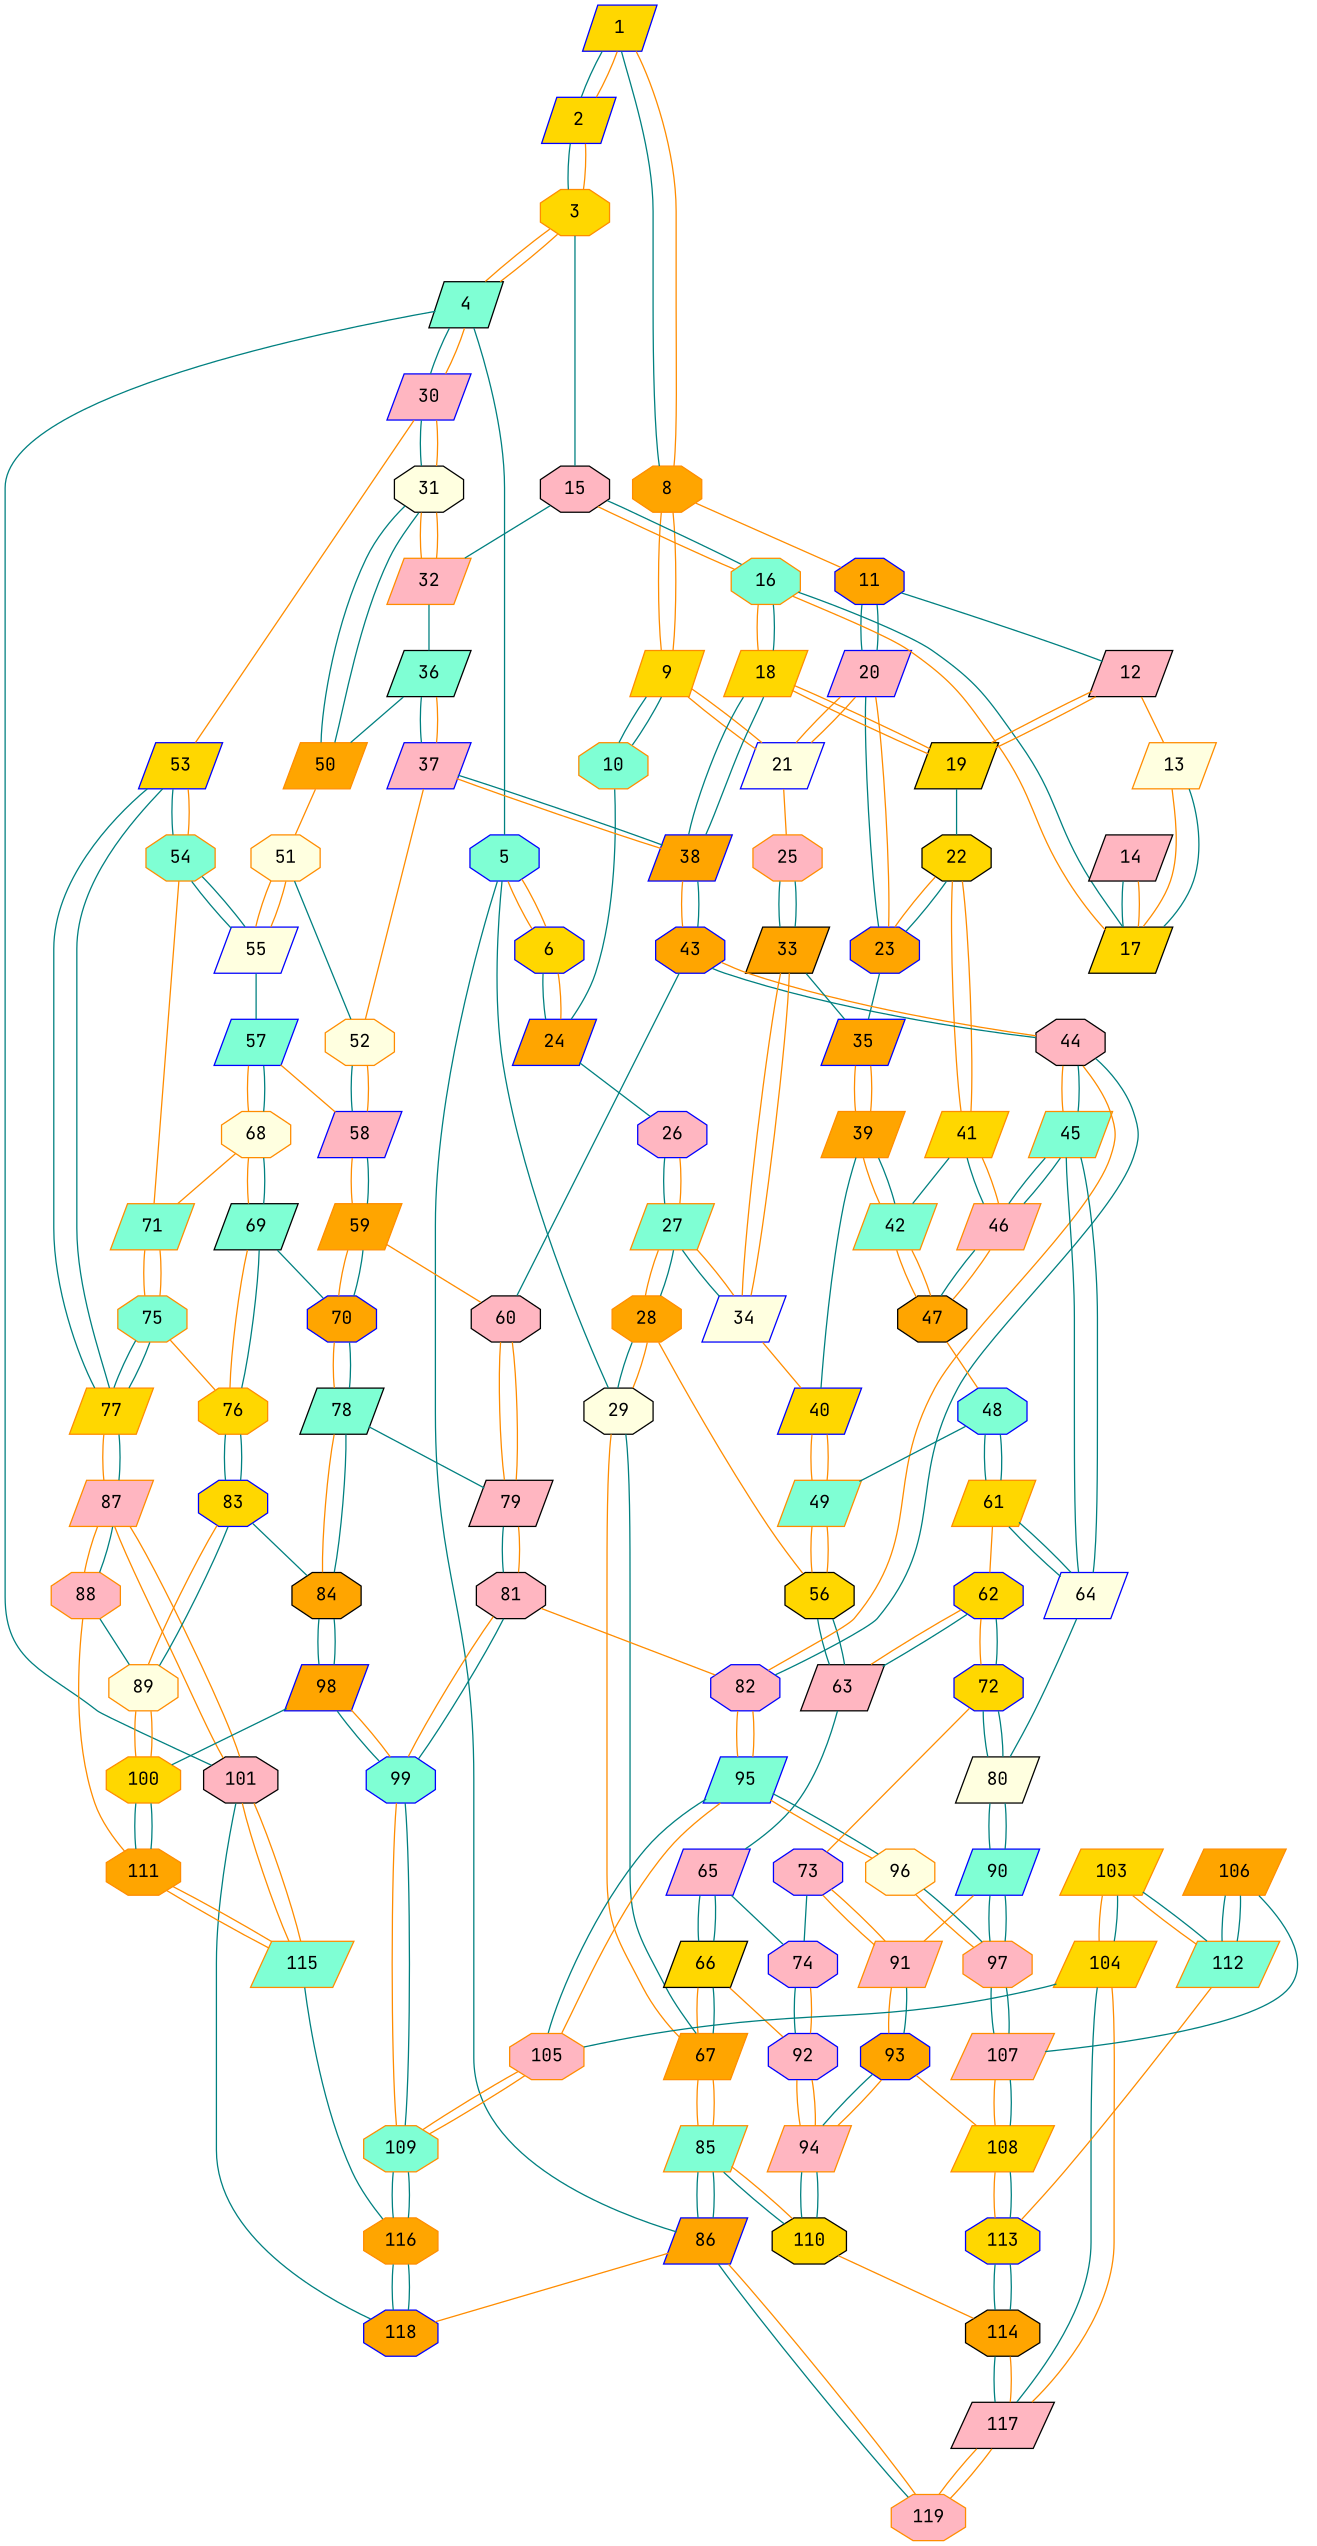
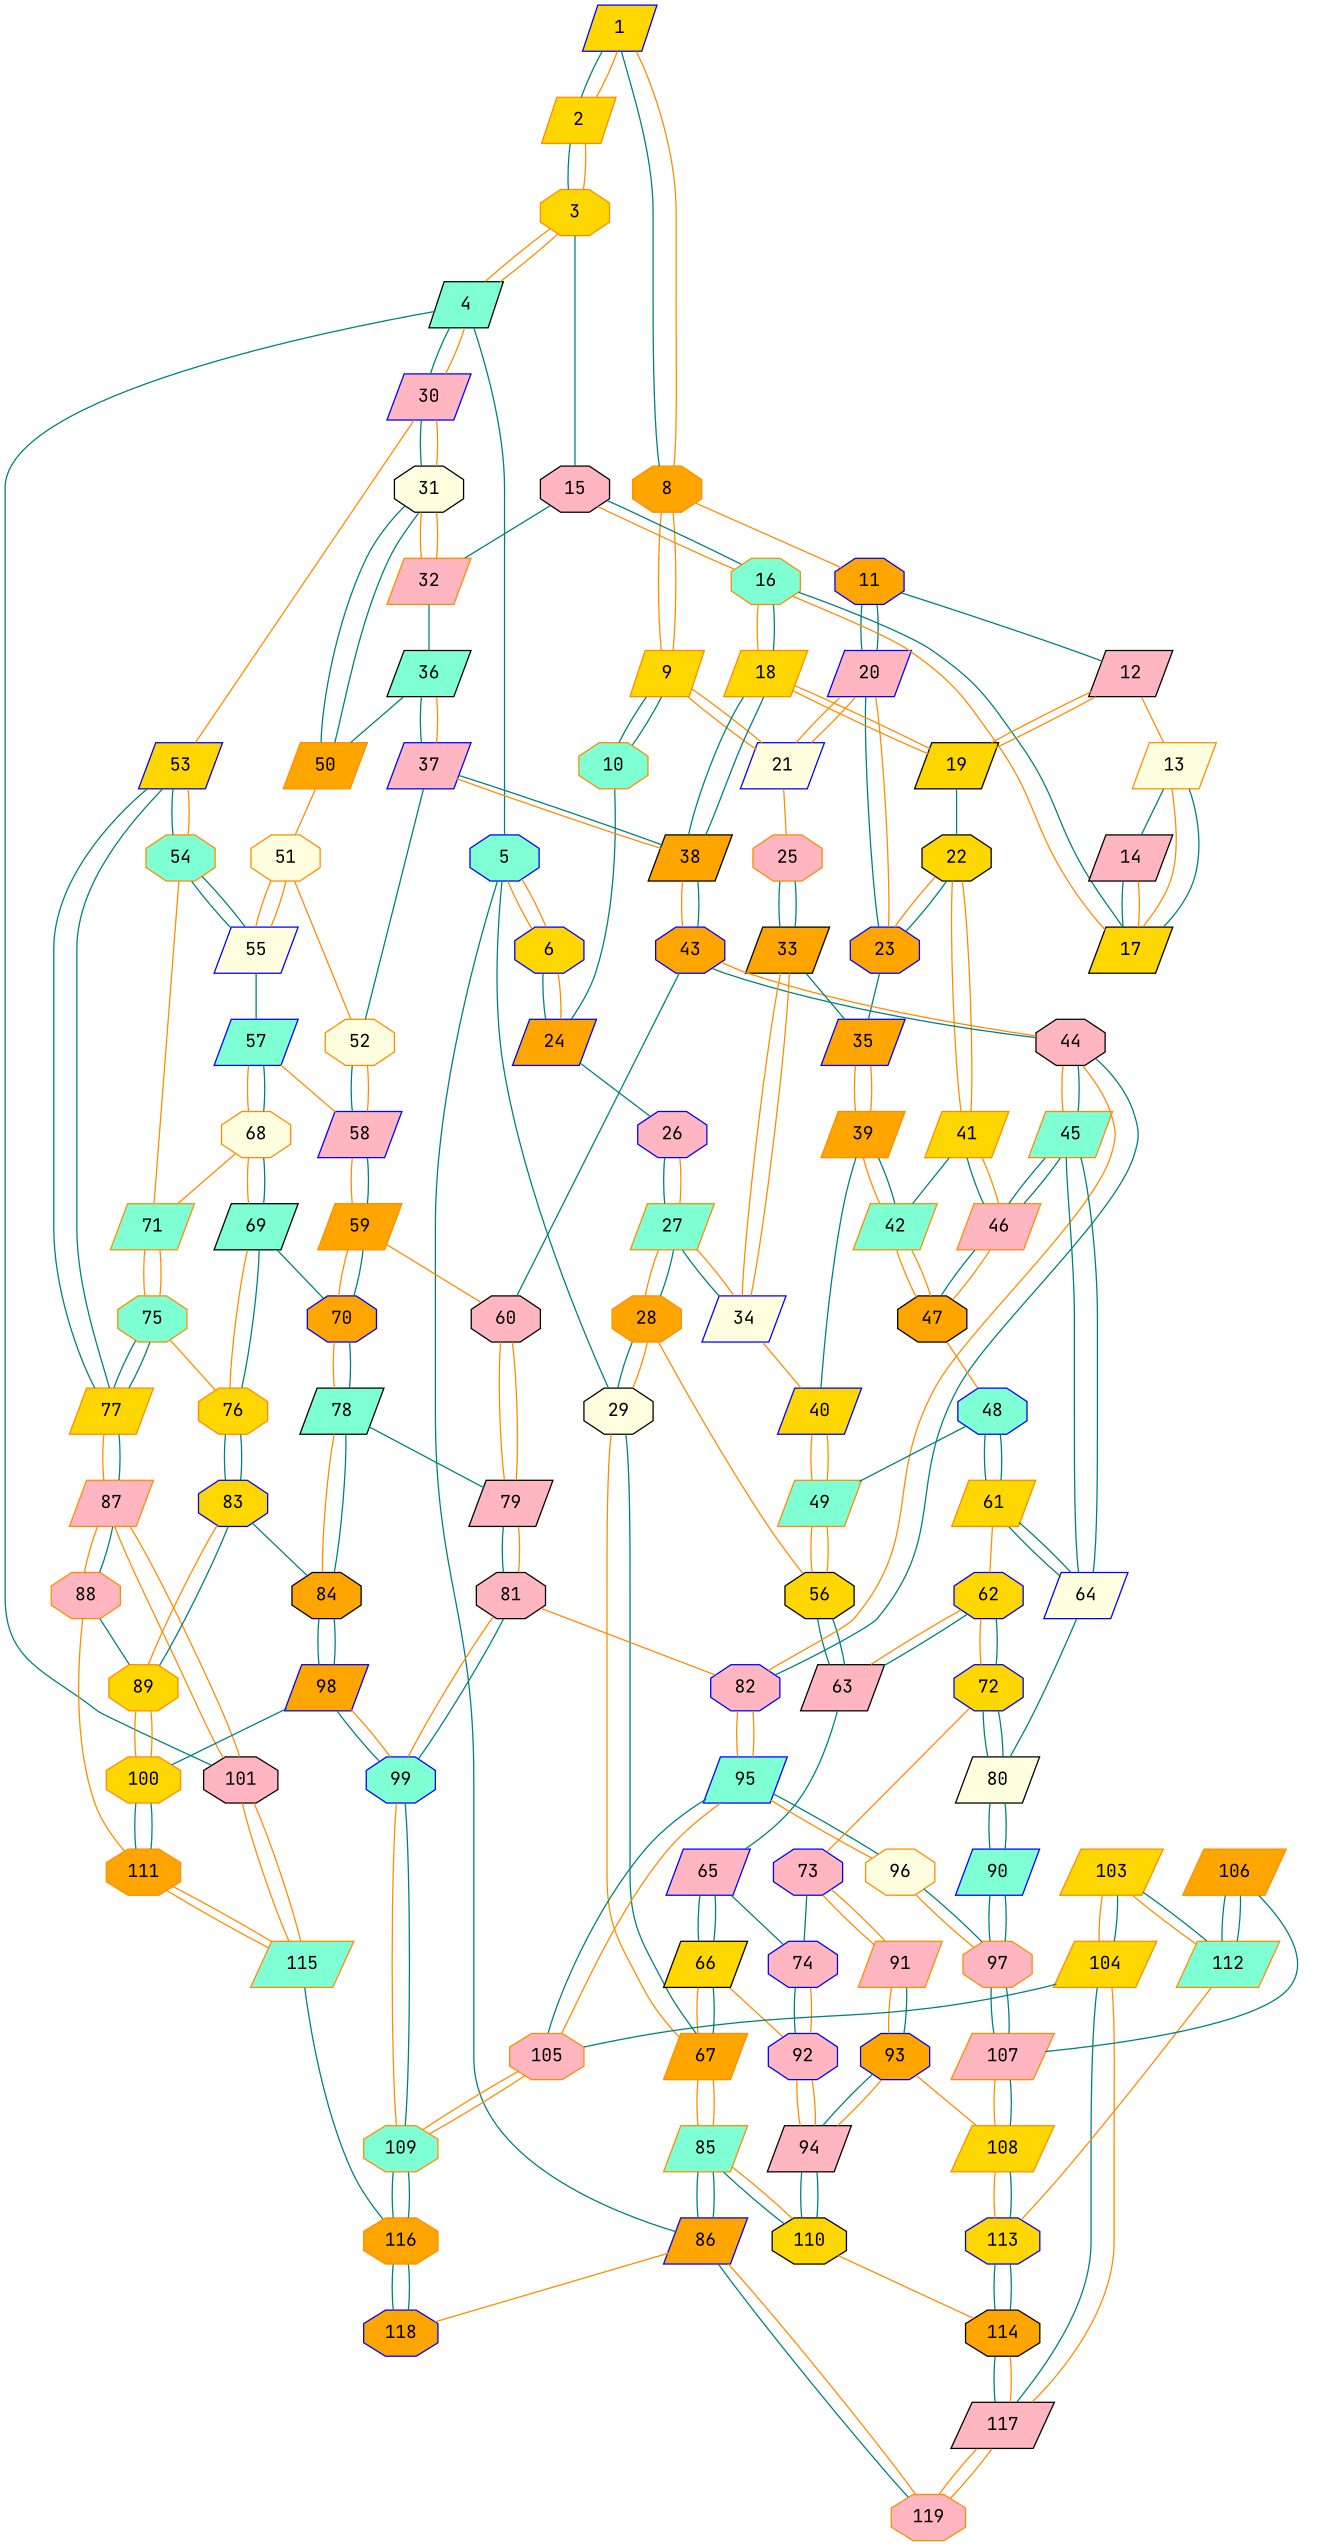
node "2": color blue -> darkorange
edge "13" -- "14": added
node "38": color blue -> black
edge "37" -- "52": color darkorange -> teal
edge "51" -- "52": color teal -> darkorange
node "89": fillcolor lightyellow -> gold
edge "90" -- "91": removed
edge "101" -- "118": removed
node "94": color darkorange -> black
